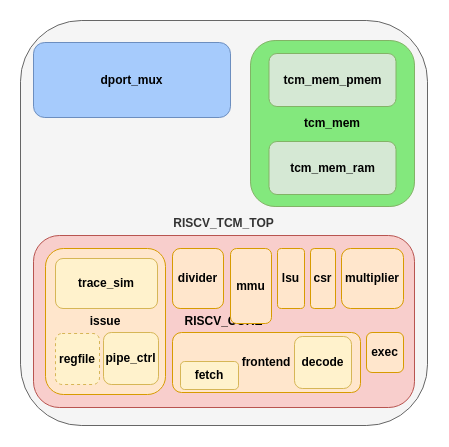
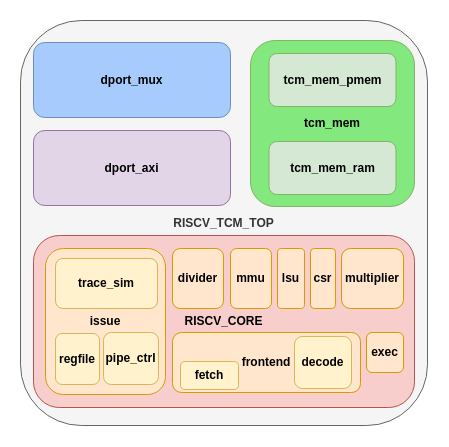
node "dport_axi": added
node "mmu": size 41x75 -> 41x60
node "regfile": style dashed -> solid
